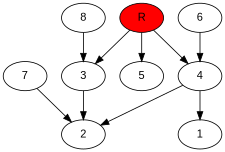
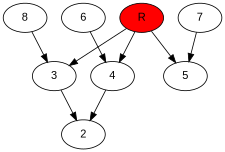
edge "7" -> "2": now "7" -> "5"
node "1": removed
